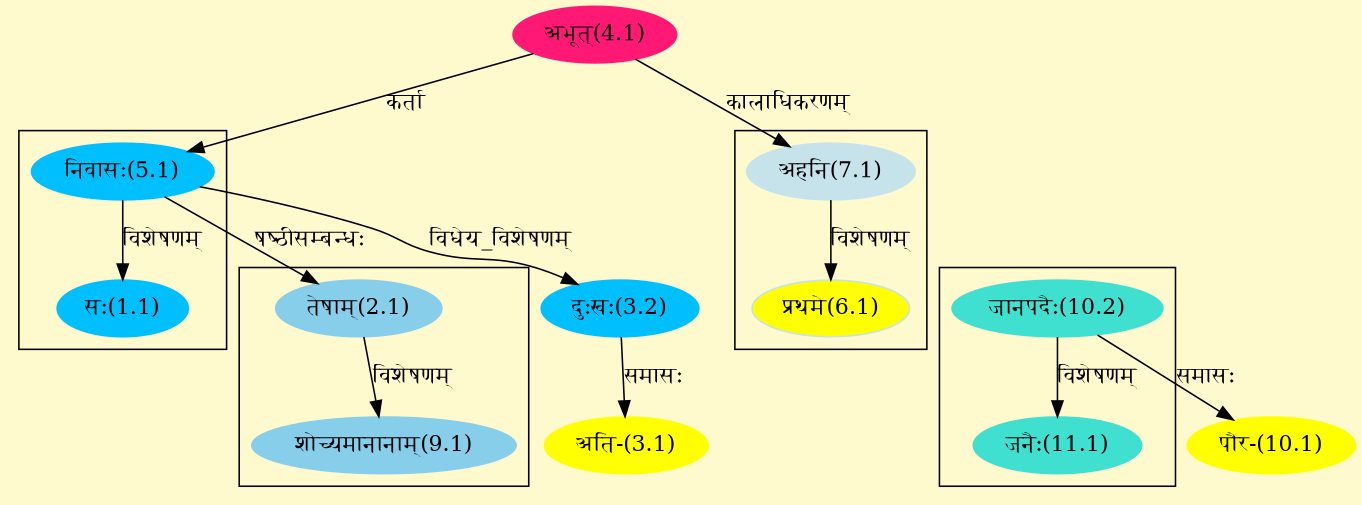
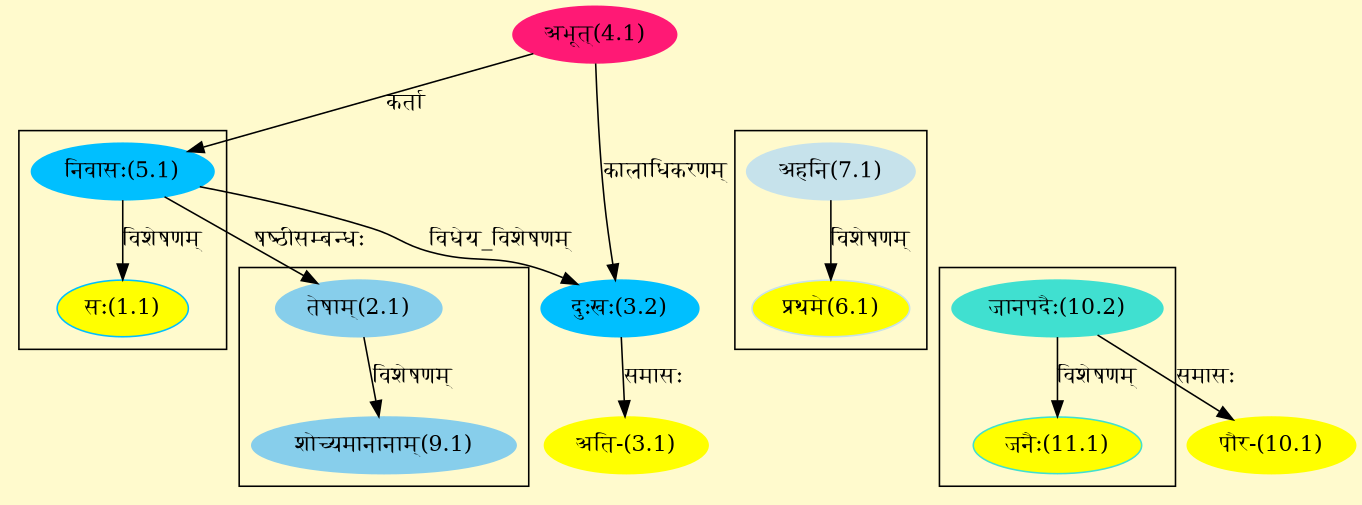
edge "अभूत्(4.1)" -> "अहनि(7.1)": now "अभूत्(4.1)" -> "दुःखः(3.2)"
node "सः(1.1)": fillcolor #00bfff -> #ffff00
node "जनैः(11.1)": fillcolor #40e0d0 -> #ffff00
